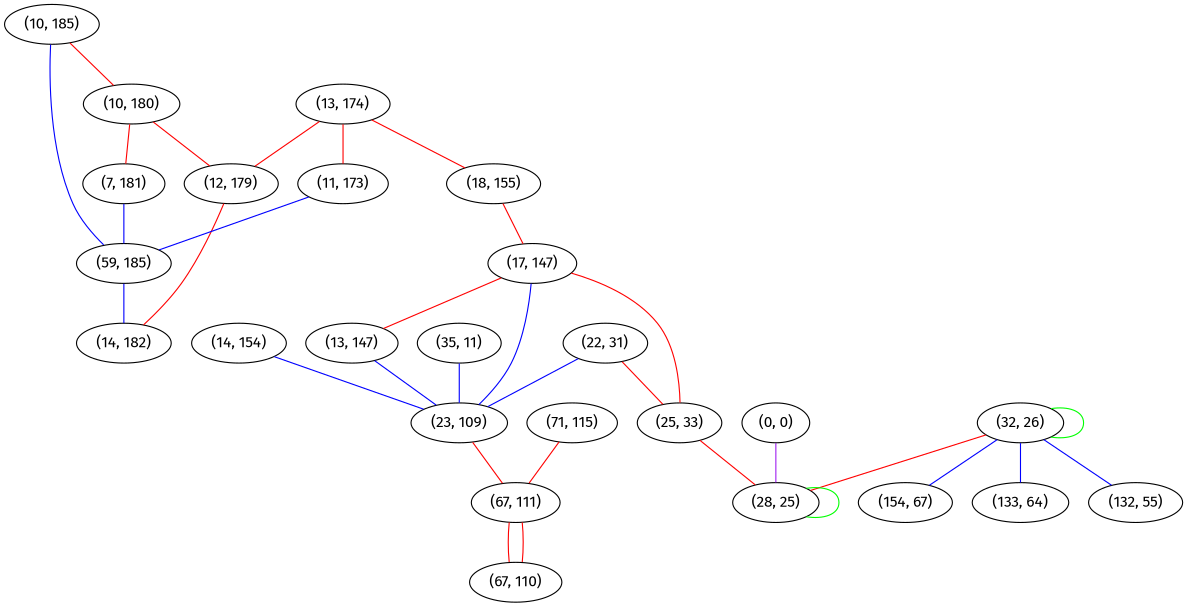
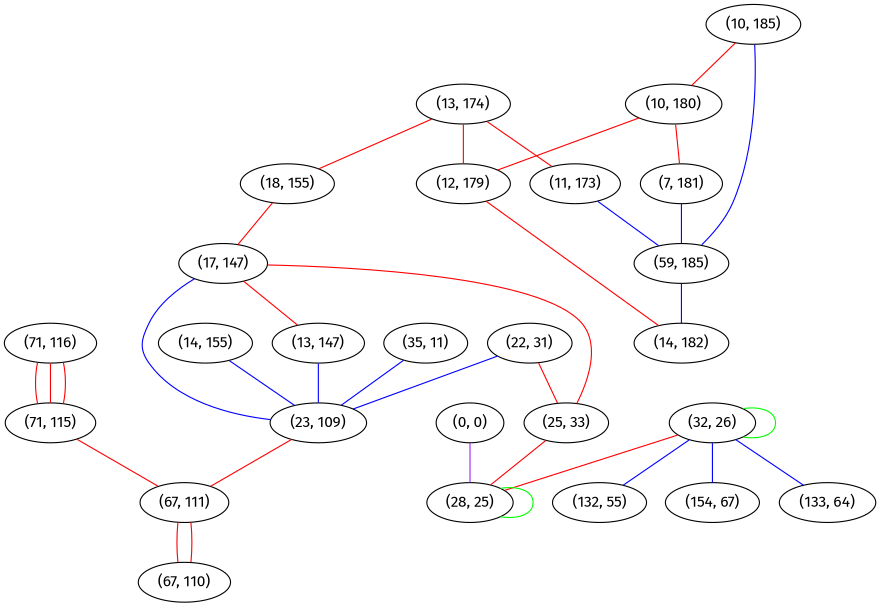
node "(71, 116)": added
node "(14, 154)": label "(14, 154)" -> "(14, 155)"
